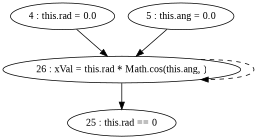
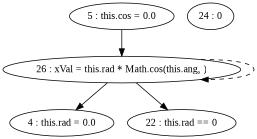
node "5 : this.ang = 0.0": label "5 : this.ang = 0.0" -> "5 : this.cos = 0.0"
node "24 : 0": added
edge "4 : this.rad = 0.0" -> "26 : xVal = this.rad * Math.cos(this.ang, )": reversed
node "25 : this.rad == 0": label "25 : this.rad == 0" -> "22 : this.rad == 0"
